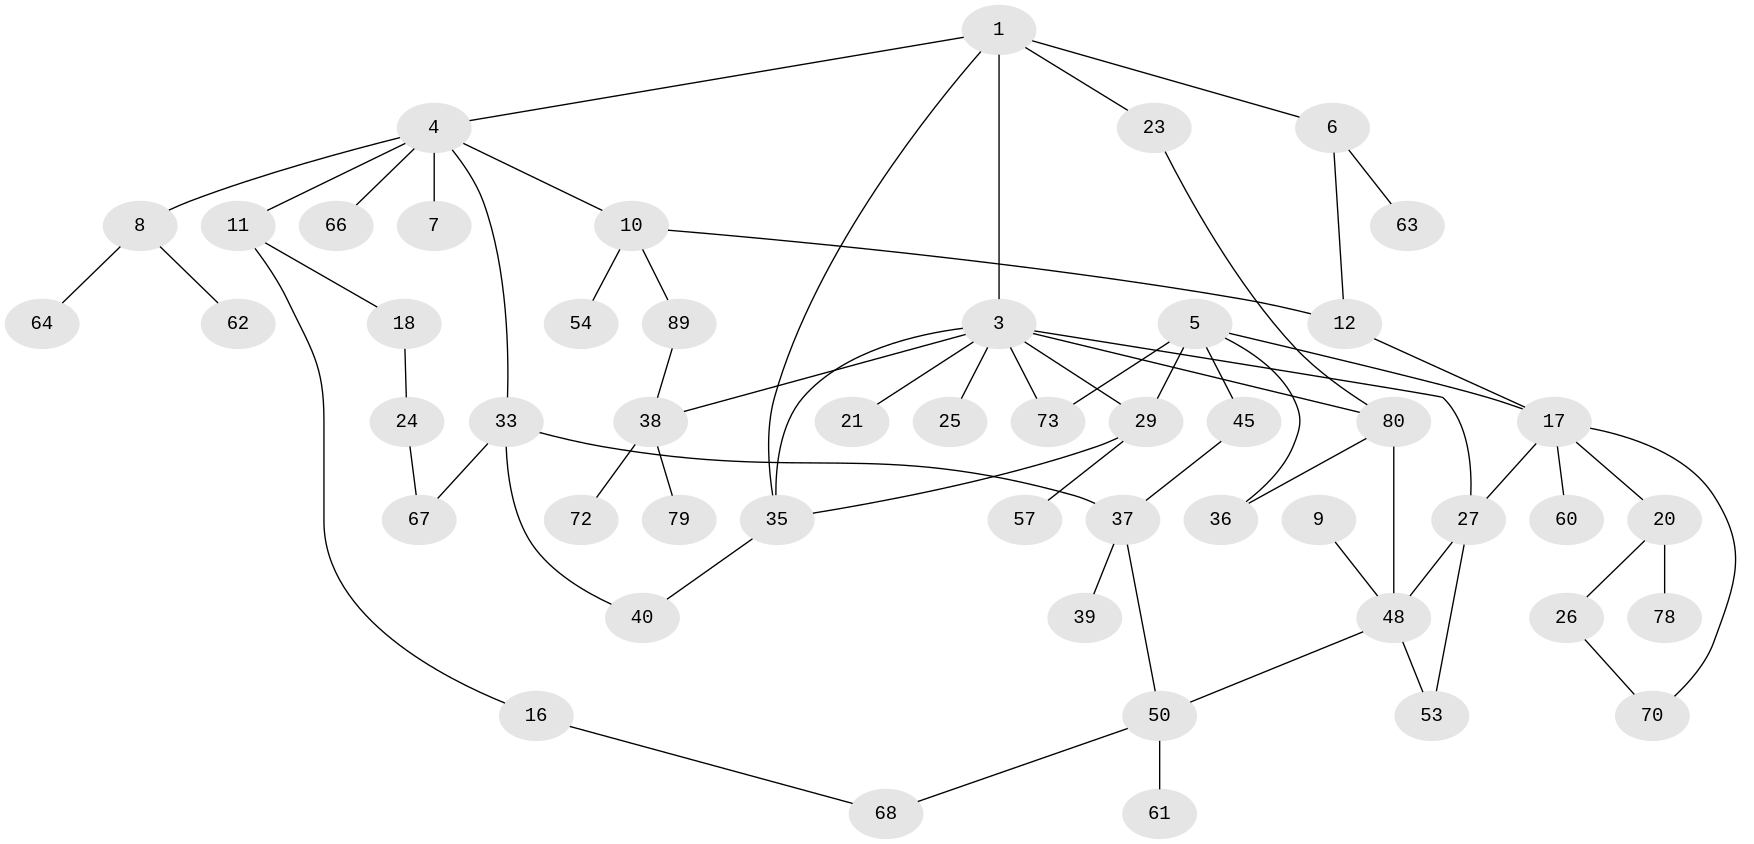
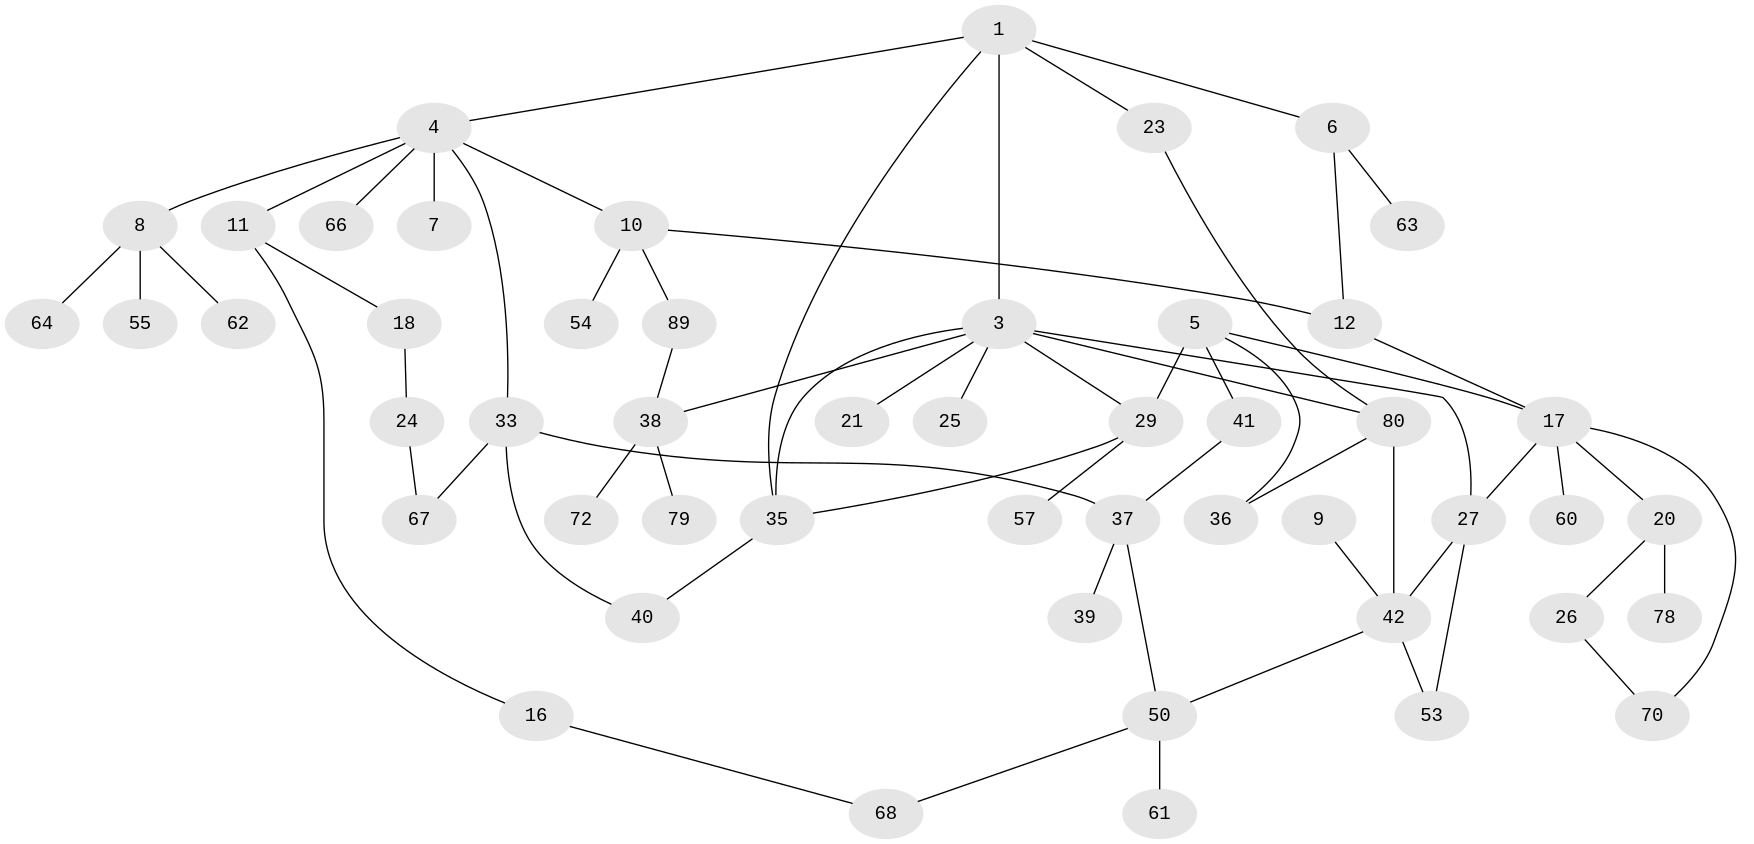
node "55": added
node "73": removed
node "45": label "45" -> "41"
node "48": label "48" -> "42"
